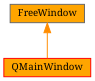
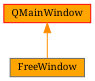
edge "QMainWindow" -> "FreeWindow": reversed
